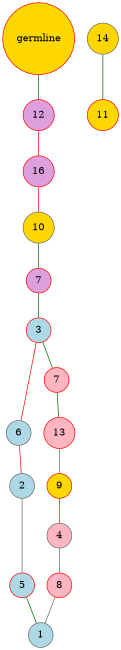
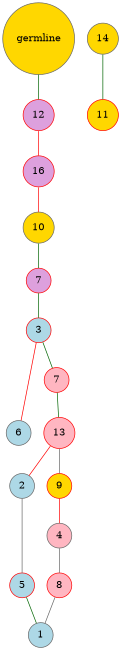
node "germline": color red -> gray40
edge "6" -- "2": now "13" -- "2"
